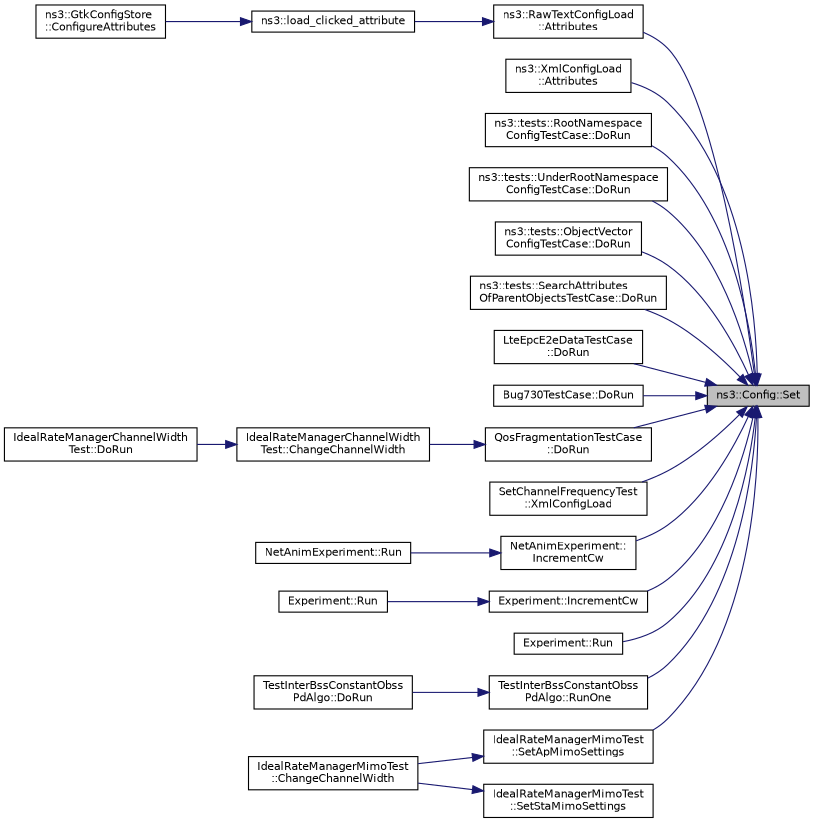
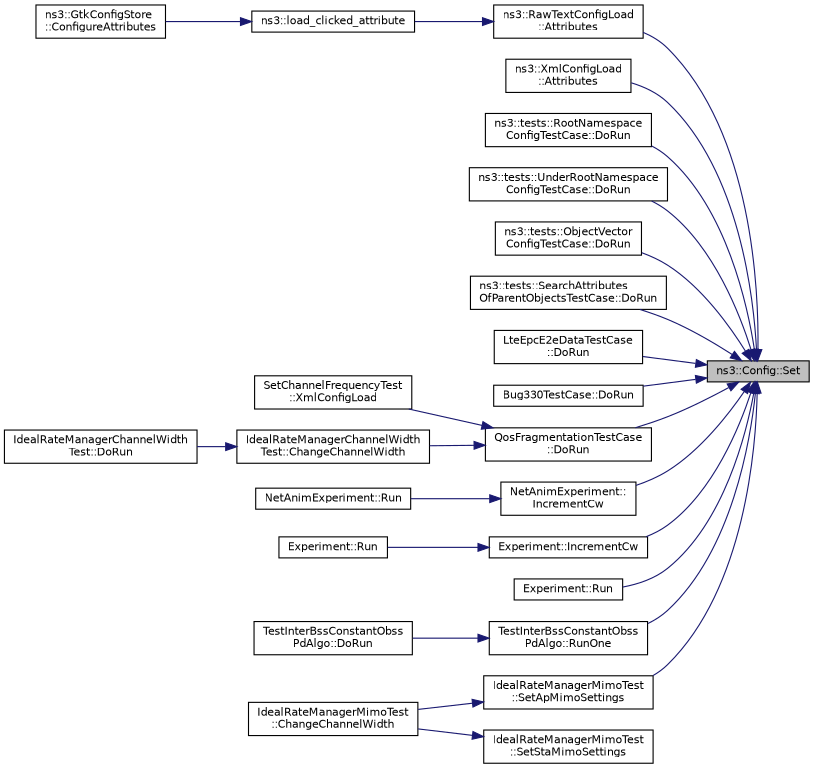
node "Bug730TestCase::DoRun": label "Bug730TestCase::DoRun" -> "Bug330TestCase::DoRun"
edge "SetChannelFrequencyTest ::XmlConfigLoad" -> "ns3::Config::Set": now "SetChannelFrequencyTest ::XmlConfigLoad" -> "QosFragmentationTestCase ::DoRun"
